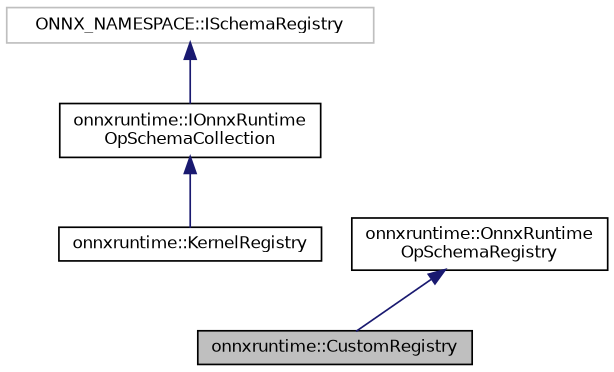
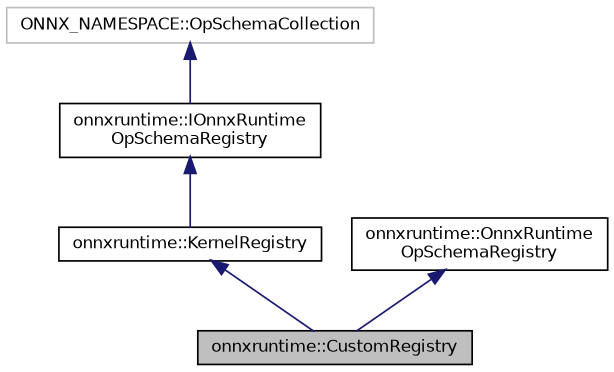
node "ONNX_NAMESPACE::ISchemaRegistry": label "ONNX_NAMESPACE::ISchemaRegistry" -> "ONNX_NAMESPACE::OpSchemaCollection"
node "onnxruntime::IOnnxRuntime OpSchemaCollection": label "onnxruntime::IOnnxRuntime OpSchemaCollection" -> "onnxruntime::IOnnxRuntime OpSchemaRegistry"
edge "onnxruntime::CustomRegistry" -> "onnxruntime::KernelRegistry": added
